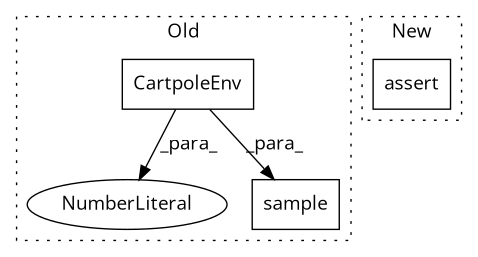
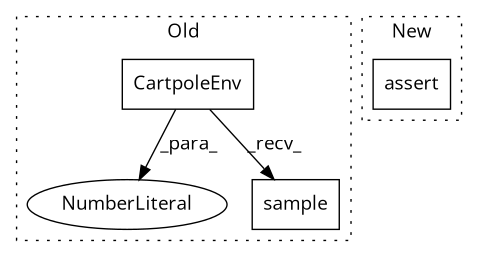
edge "CartpoleEnv" -> "sample": label "_para_" -> "_recv_"
